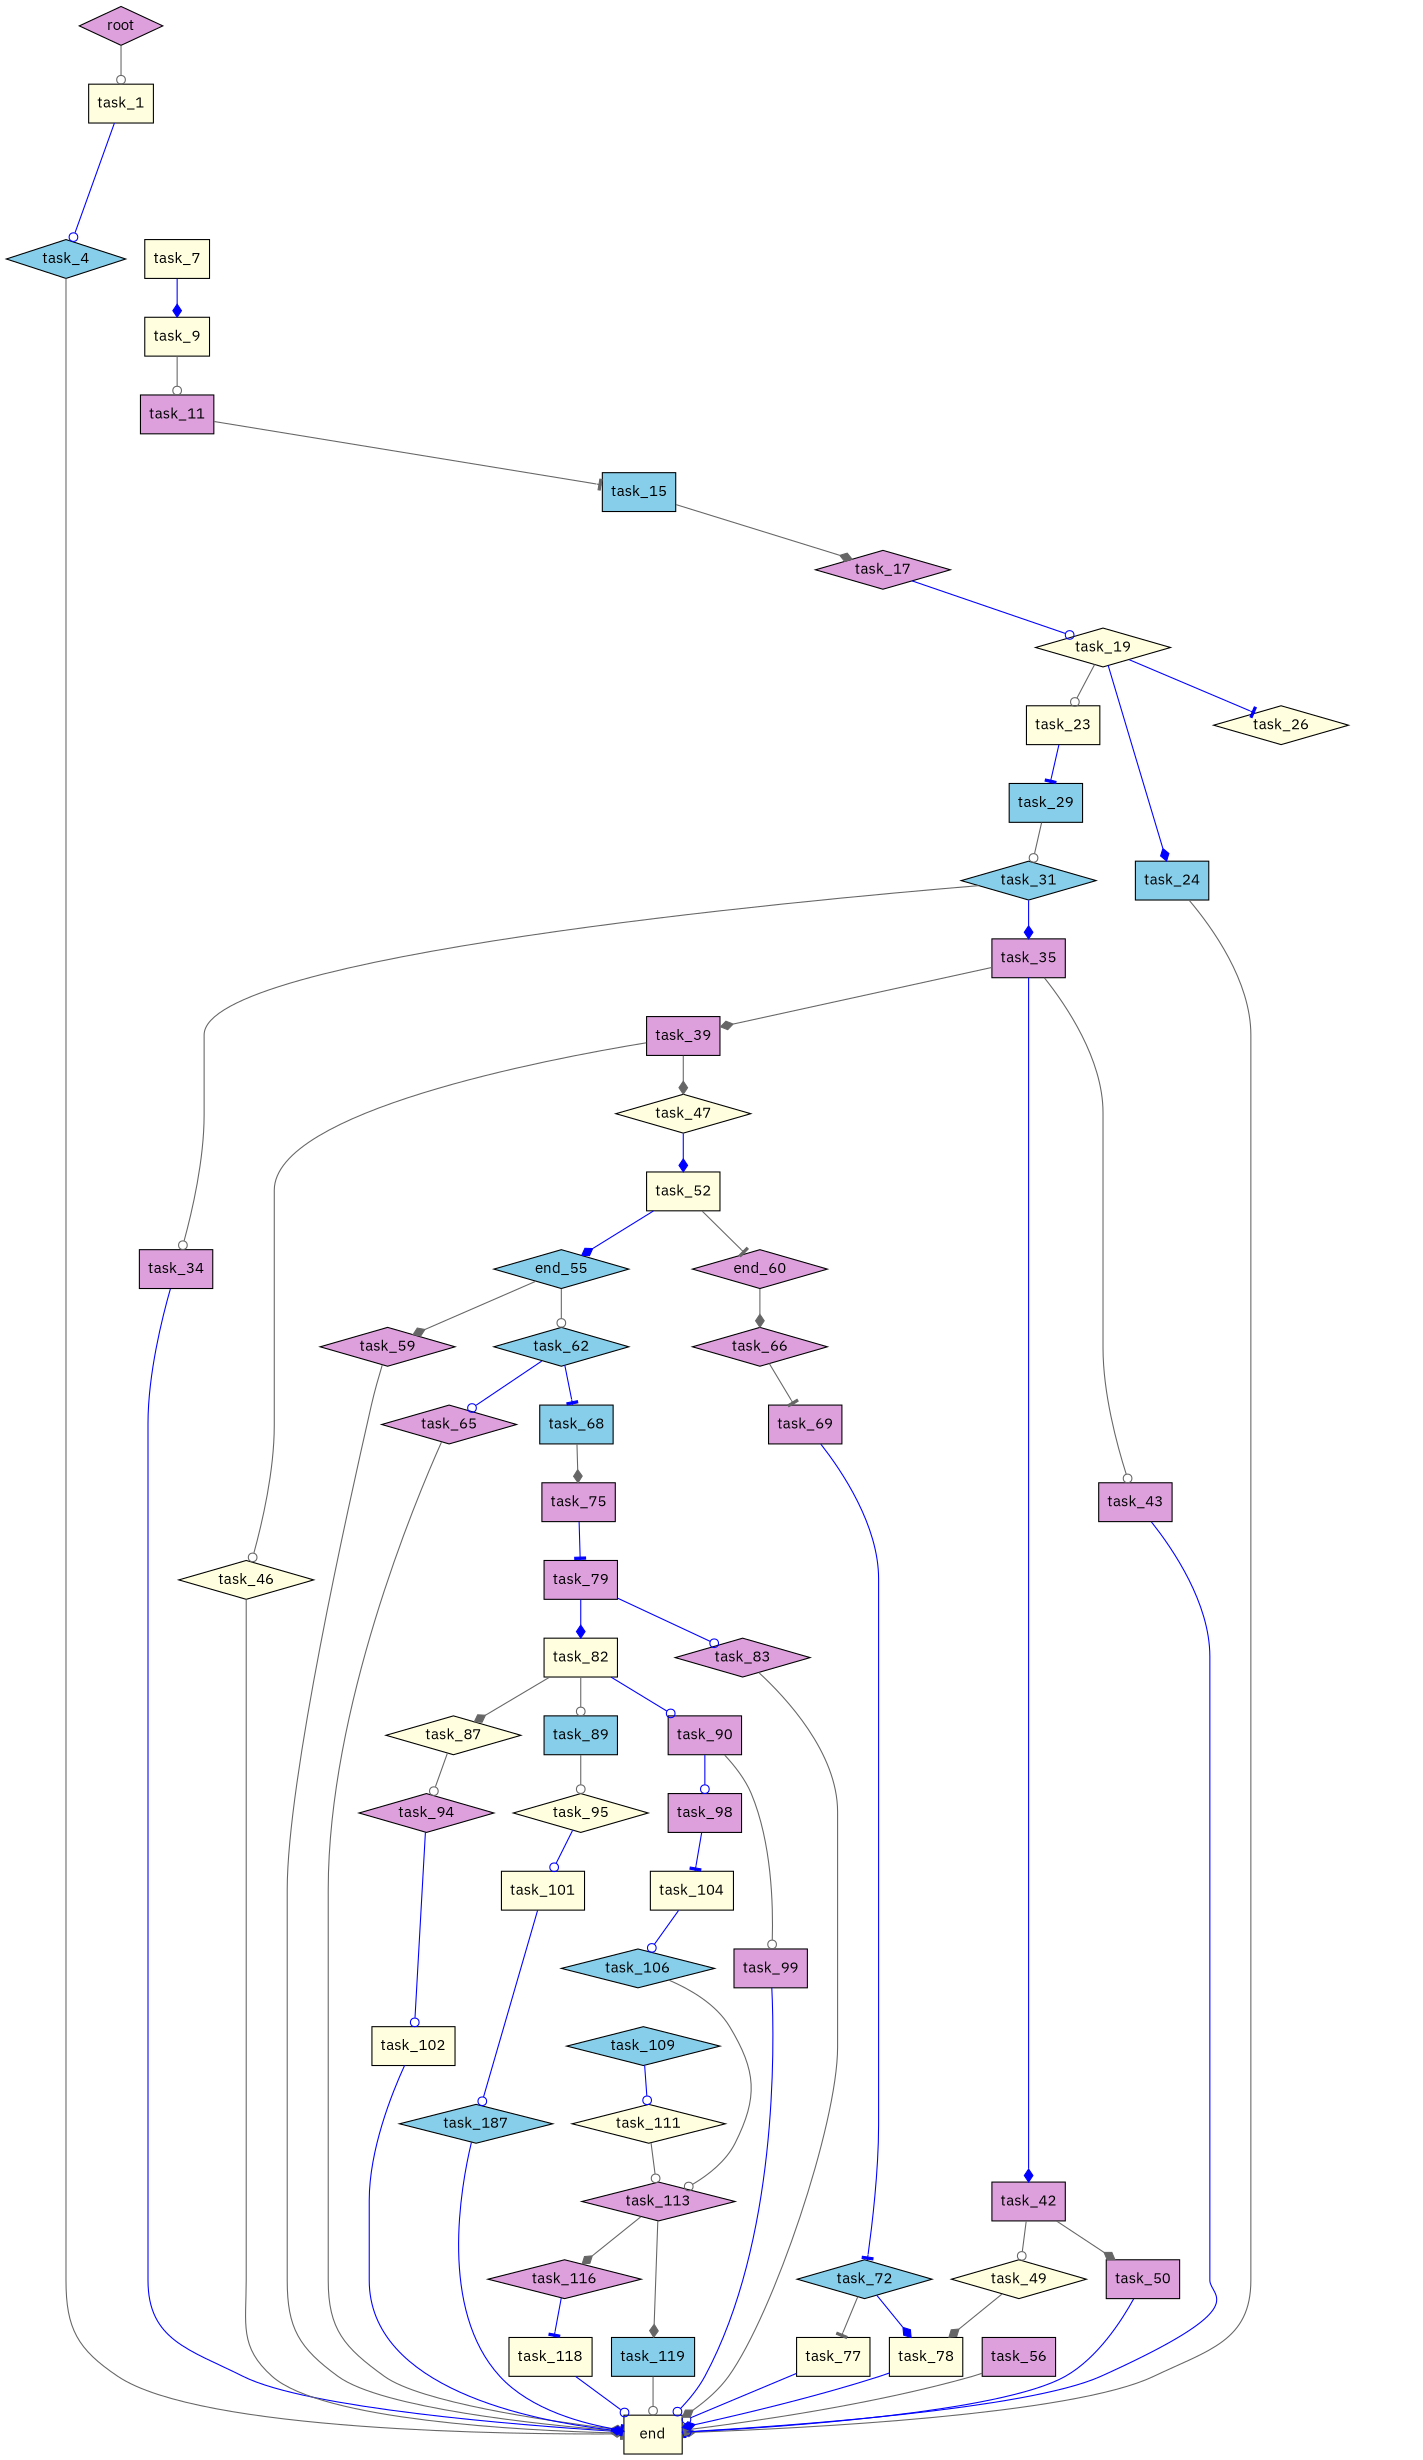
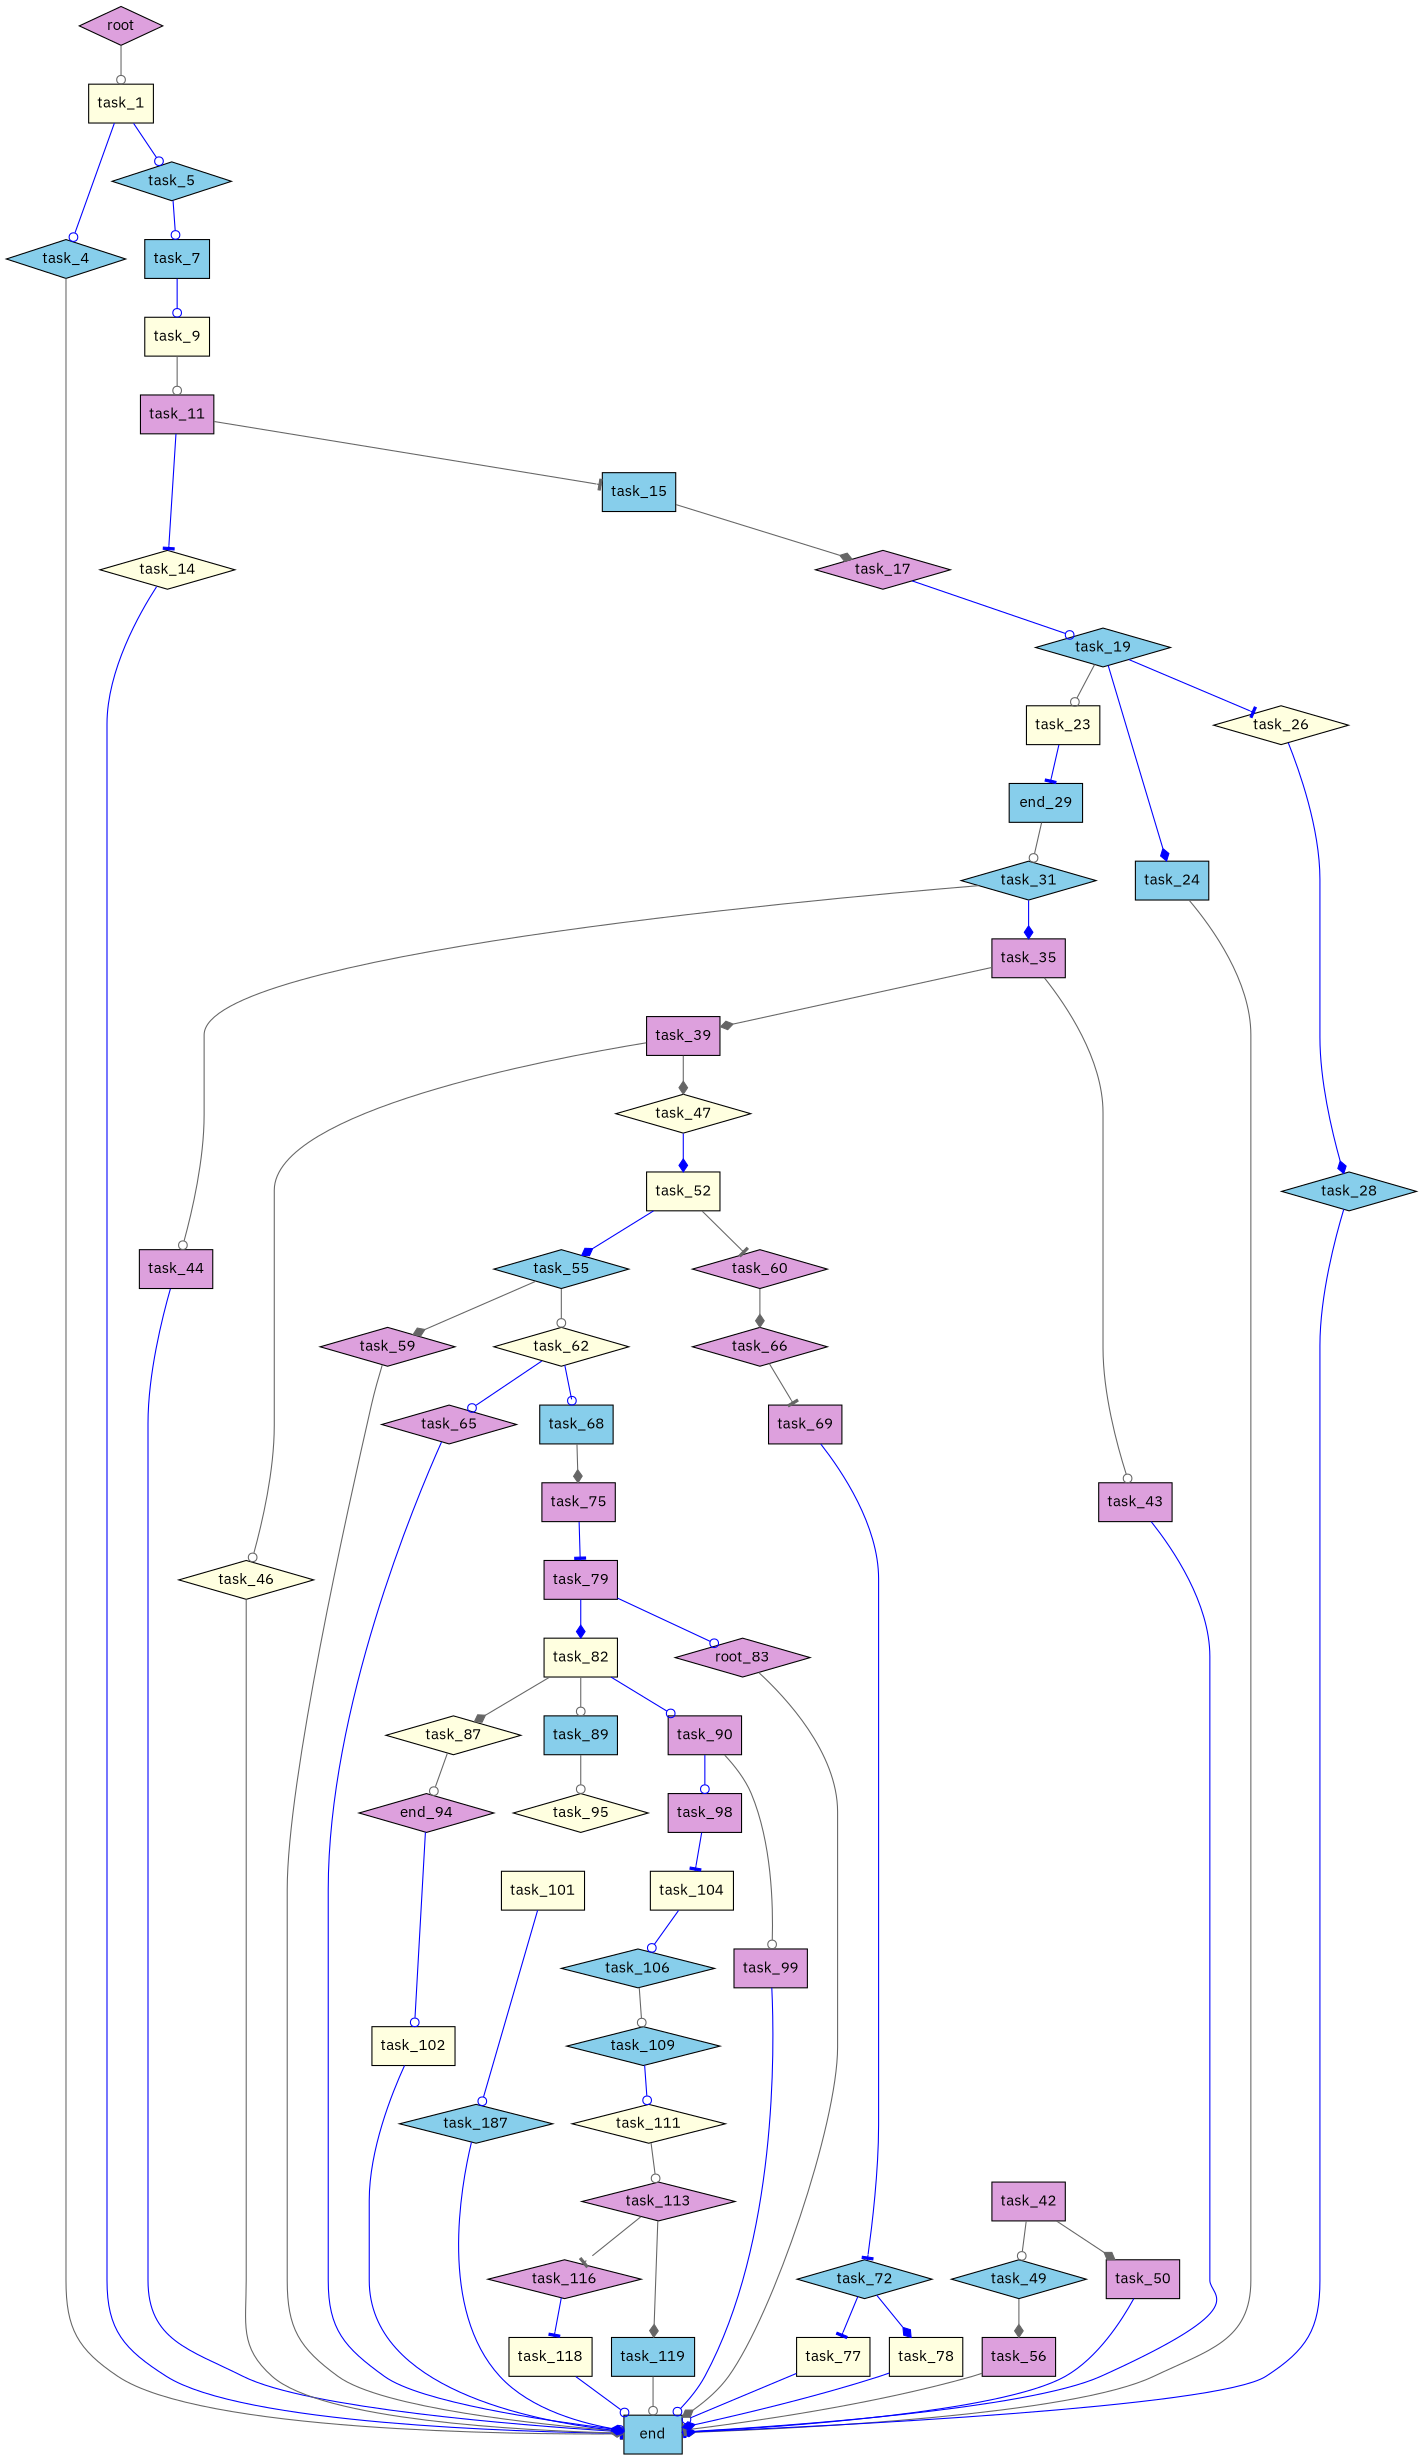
node "task_5": added
node "task_7": fillcolor lightyellow -> skyblue
edge "task_7" -> "task_9": arrowhead diamond -> odot
node "task_14": added
node "task_19": fillcolor lightyellow -> skyblue
node "task_29": label "task_29" -> "end_29"
node "task_28": added
node "task_34": label "task_34" -> "task_44"
node "end_55": label "end_55" -> "task_55"
node "end_60": label "end_60" -> "task_60"
node "task_62": fillcolor skyblue -> lightyellow
edge "task_62" -> "task_68": arrowhead tee -> odot
edge "task_35" -> "task_42": removed
node "task_83": label "task_83" -> "root_83"
node "task_94": label "task_94" -> "end_94"
edge "task_95" -> "task_101": removed
edge "task_65" -> "end": color gray40 -> blue
edge "task_106" -> "task_113": now "task_106" -> "task_109"
edge "task_113" -> "task_116": arrowhead diamond -> tee
node "task_49": fillcolor lightyellow -> skyblue
edge "task_49" -> "task_78": now "task_49" -> "task_56"
edge "task_72" -> "task_77": color gray40 -> blue
edge "task_187" -> "end": arrowhead tee -> odot
node "end": fillcolor lightyellow -> skyblue
